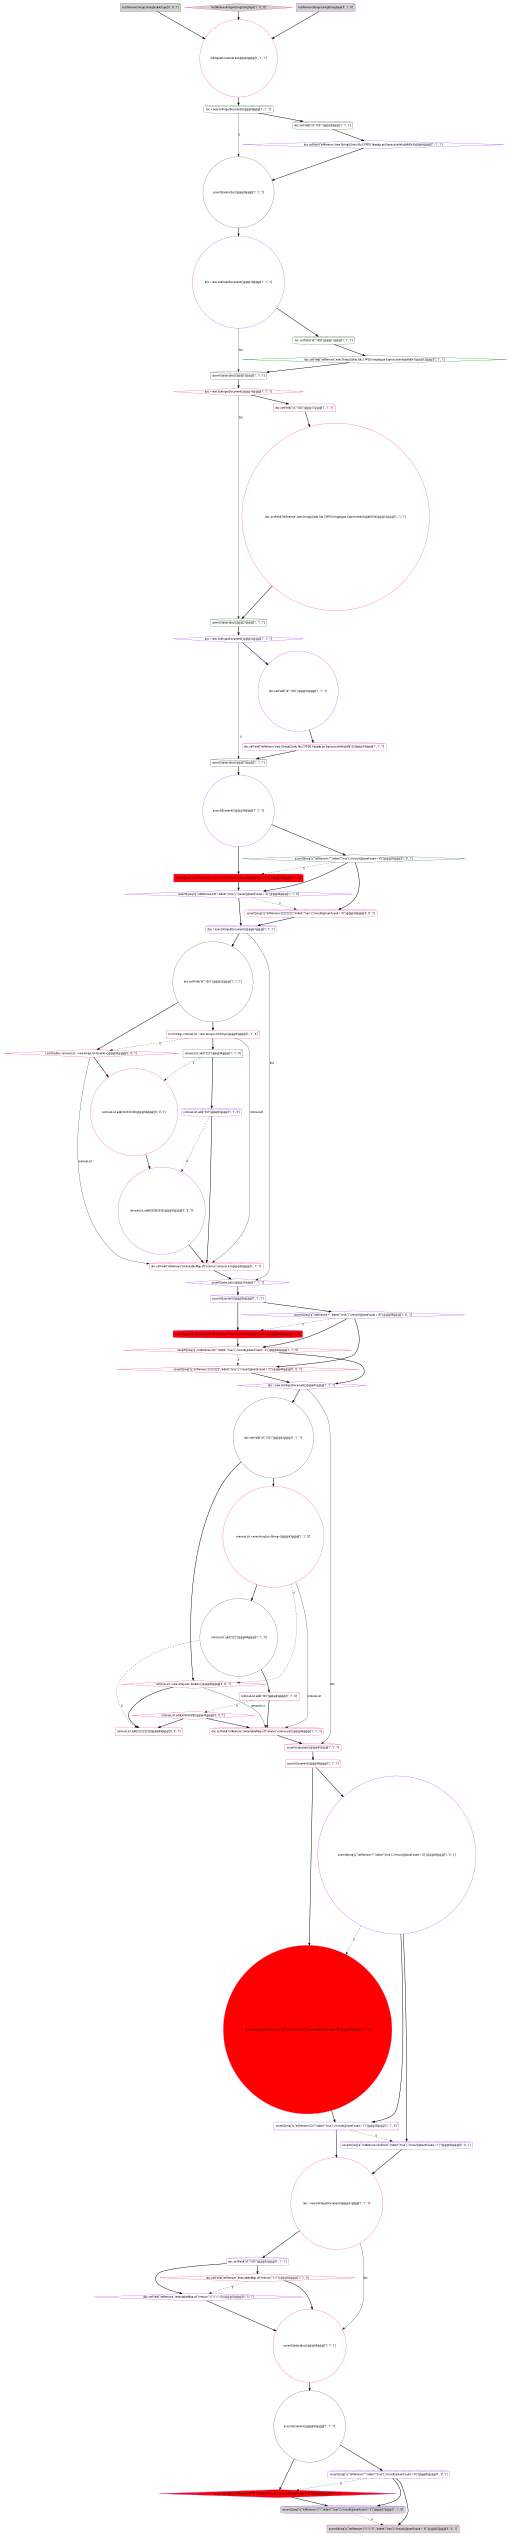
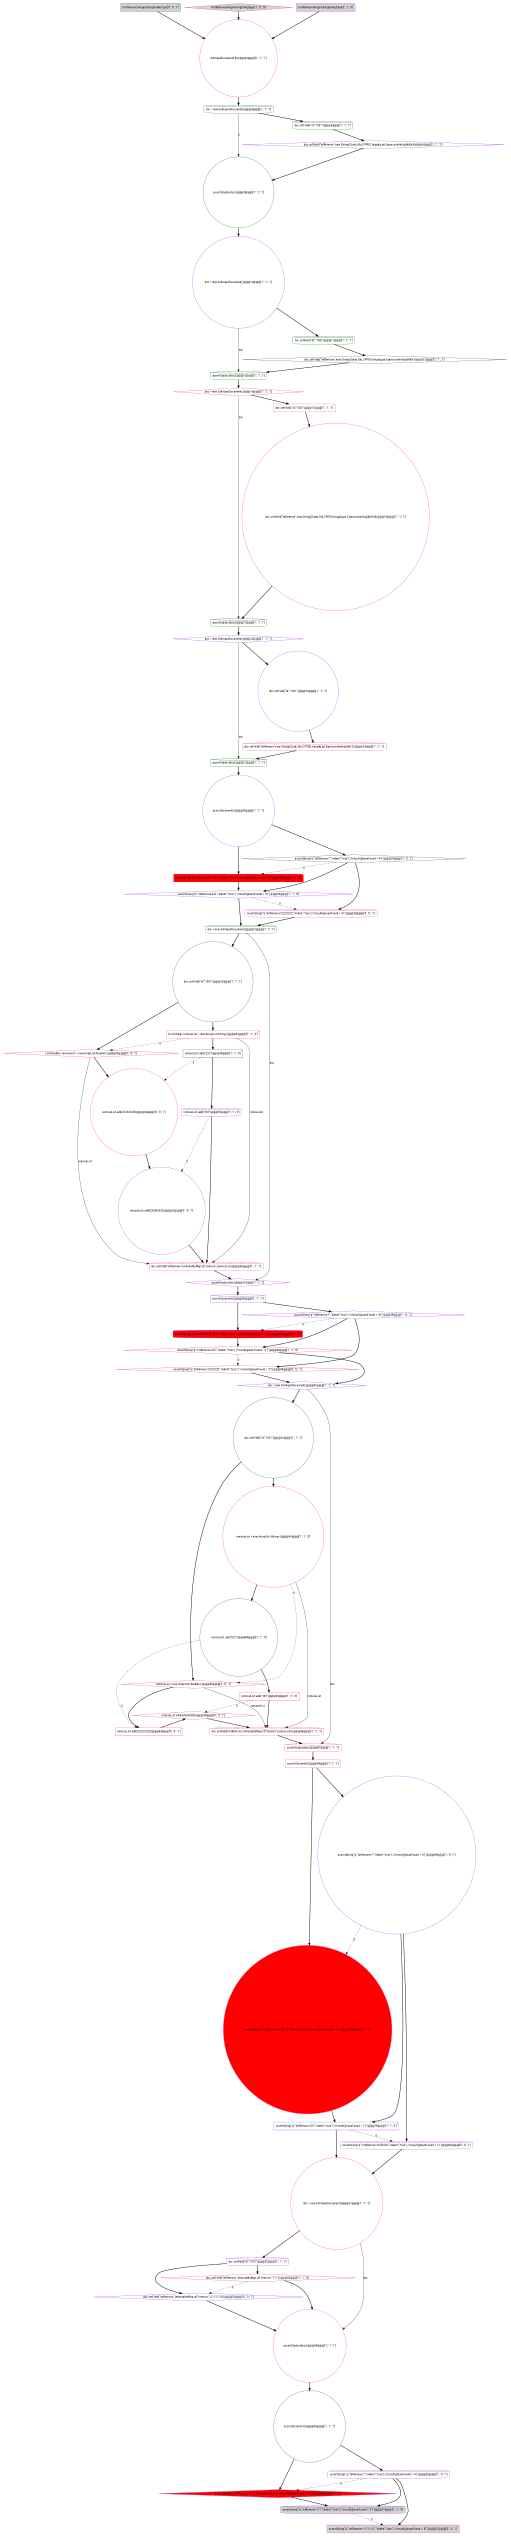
edge "doc = new SolrInputDocument()@@@22@@@['1', '1', '1']" -> "assertU(adoc(doc))@@@27@@@['1', '1', '1']": label "0" -> "doc"
node "doc = new SolrInputDocument()@@@31@@@['1', '1', '1']": color purple -> darkgreen
edge "removeList.add(33333333D)@@@45@@@['0', '0', '1']" -> "removeList.add(22222222D)@@@44@@@['0', '0', '1']": reversed
